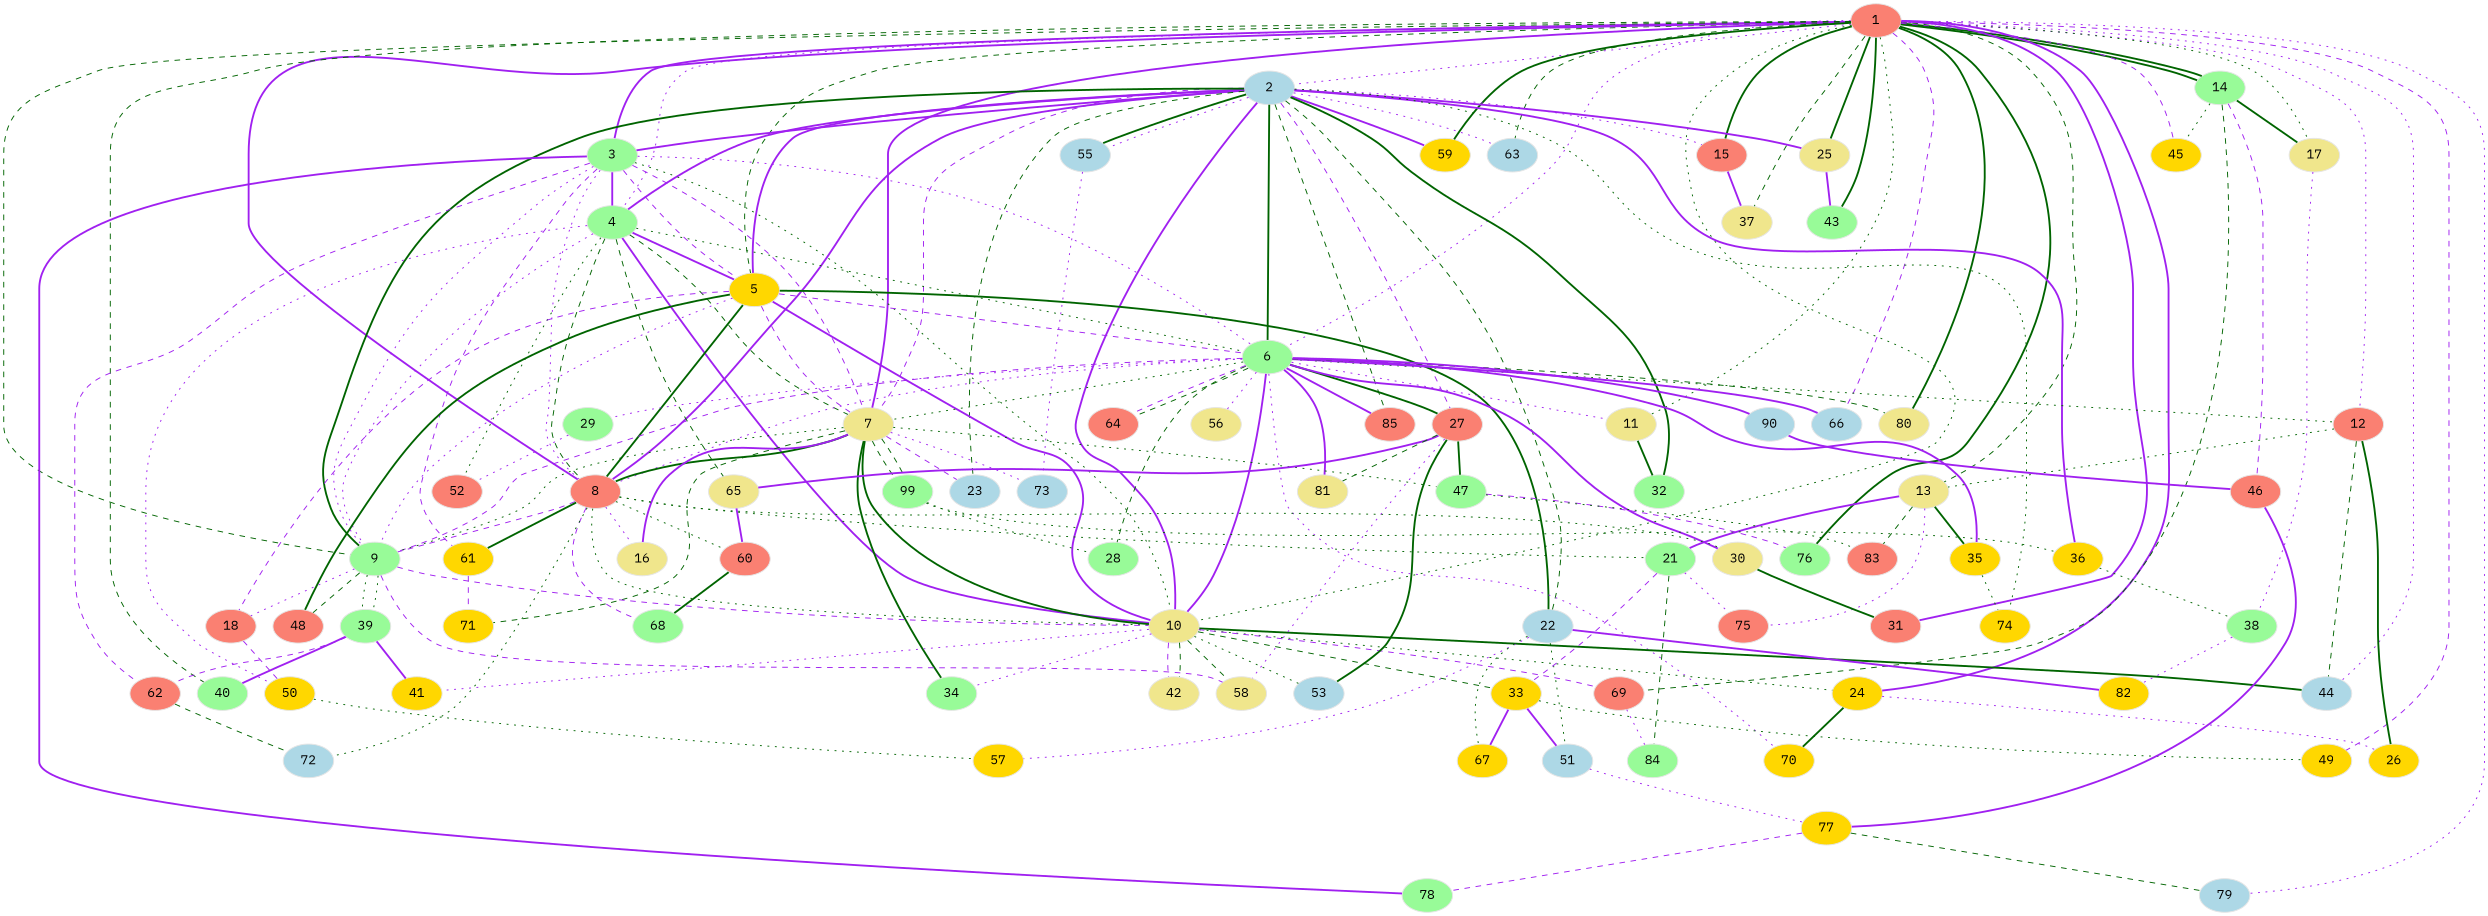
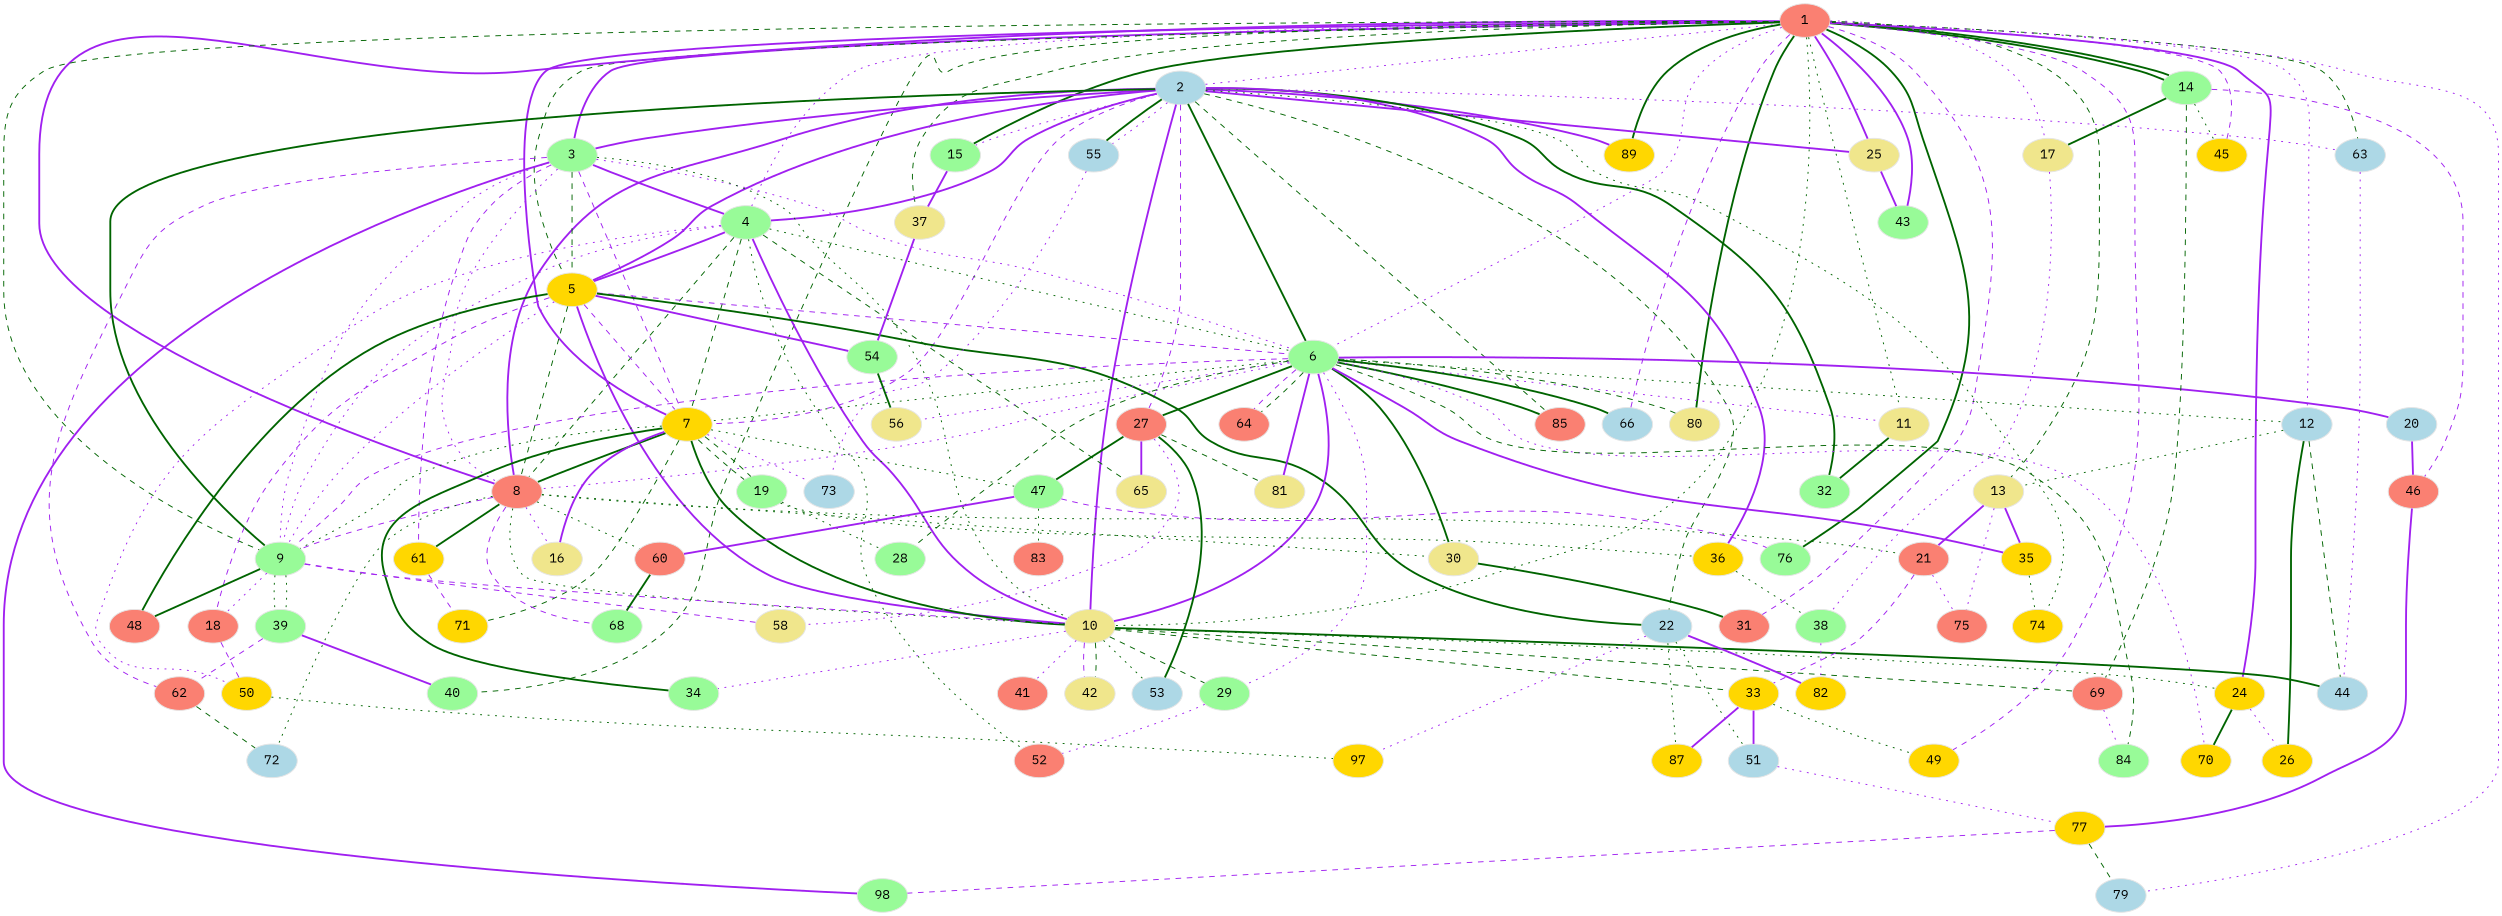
edge "1" -- "17": color darkgreen -> purple
edge "1" -- "25": color darkgreen -> purple
edge "1" -- "43": color darkgreen -> purple
edge "1" -- "44": now "63" -- "44"
node "59": label "59" -> "89"
node "15": fillcolor salmon -> palegreen
edge "3" -- "5": color purple -> darkgreen
edge "1" -- "31": style bold -> dashed
node "54": added
edge "6" -- "66": color purple -> darkgreen
edge "5" -- "8": style bold -> dashed
edge "6" -- "85": color purple -> darkgreen
edge "6" -- "30": color purple -> darkgreen
node "7": fillcolor khaki -> gold
node "90": label "90" -> "20"
node "12": fillcolor salmon -> lightblue
node "99": label "99" -> "19"
node "23": removed
edge "65" -- "60": now "47" -- "60"
edge "13" -- "83": removed
edge "13" -- "35": color darkgreen -> purple
node "21": fillcolor palegreen -> salmon
edge "9" -- "48": style dashed -> bold
edge "10" -- "69": color purple -> darkgreen
edge "39" -- "41": removed
edge "10" -- "58": now "10" -- "29"
edge "21" -- "84": now "6" -- "84"
node "41": fillcolor gold -> salmon
node "57": label "57" -> "97"
node "67": label "67" -> "87"
node "78": label "78" -> "98"
